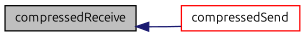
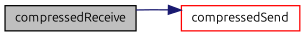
edge "compressedSend" -> "compressedReceive": reversed
